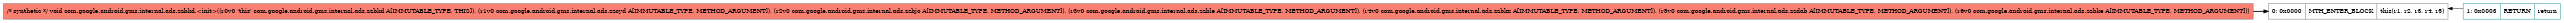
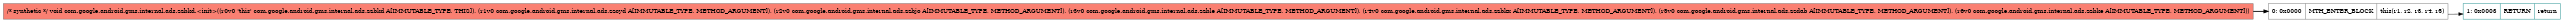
edge "1: 0x0003" -> "0: 0x0000": reversed
